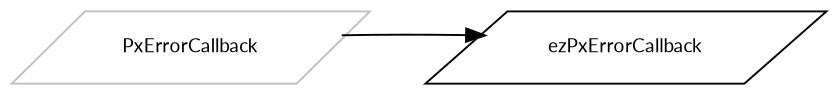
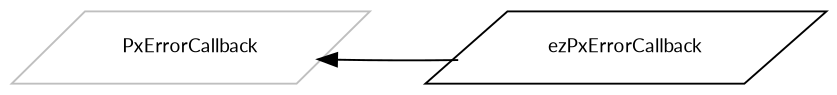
edge "PxErrorCallback" -> "ezPxErrorCallback": reversed
